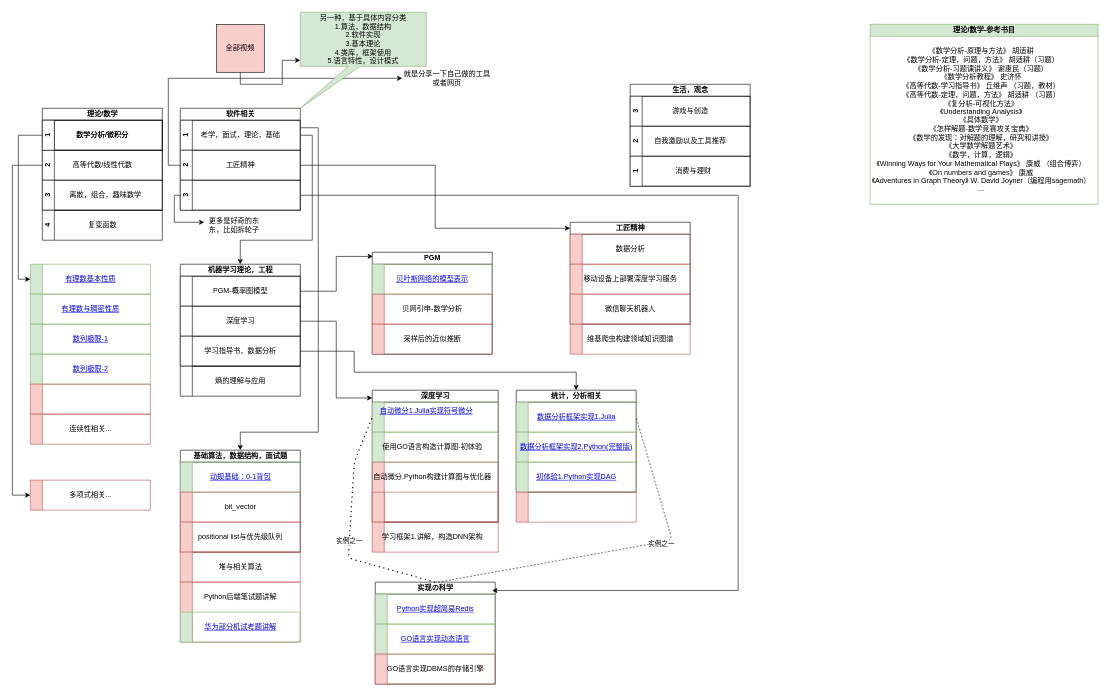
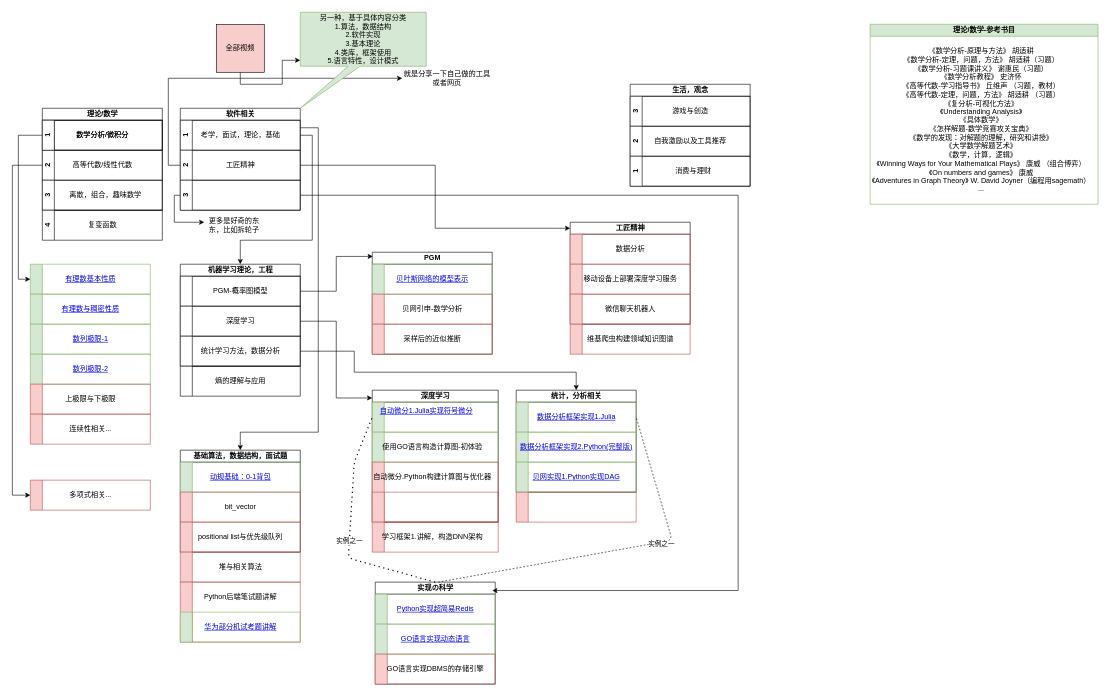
node "学习指导书，数据分析": label "学习指导书，数据分析" -> "统计学习方法，数据分析"
node "上极限与下极限": added
node "初体验1.Python实现DAG": label "初体验1.Python实现DAG" -> "贝网实现1.Python实现DAG"
